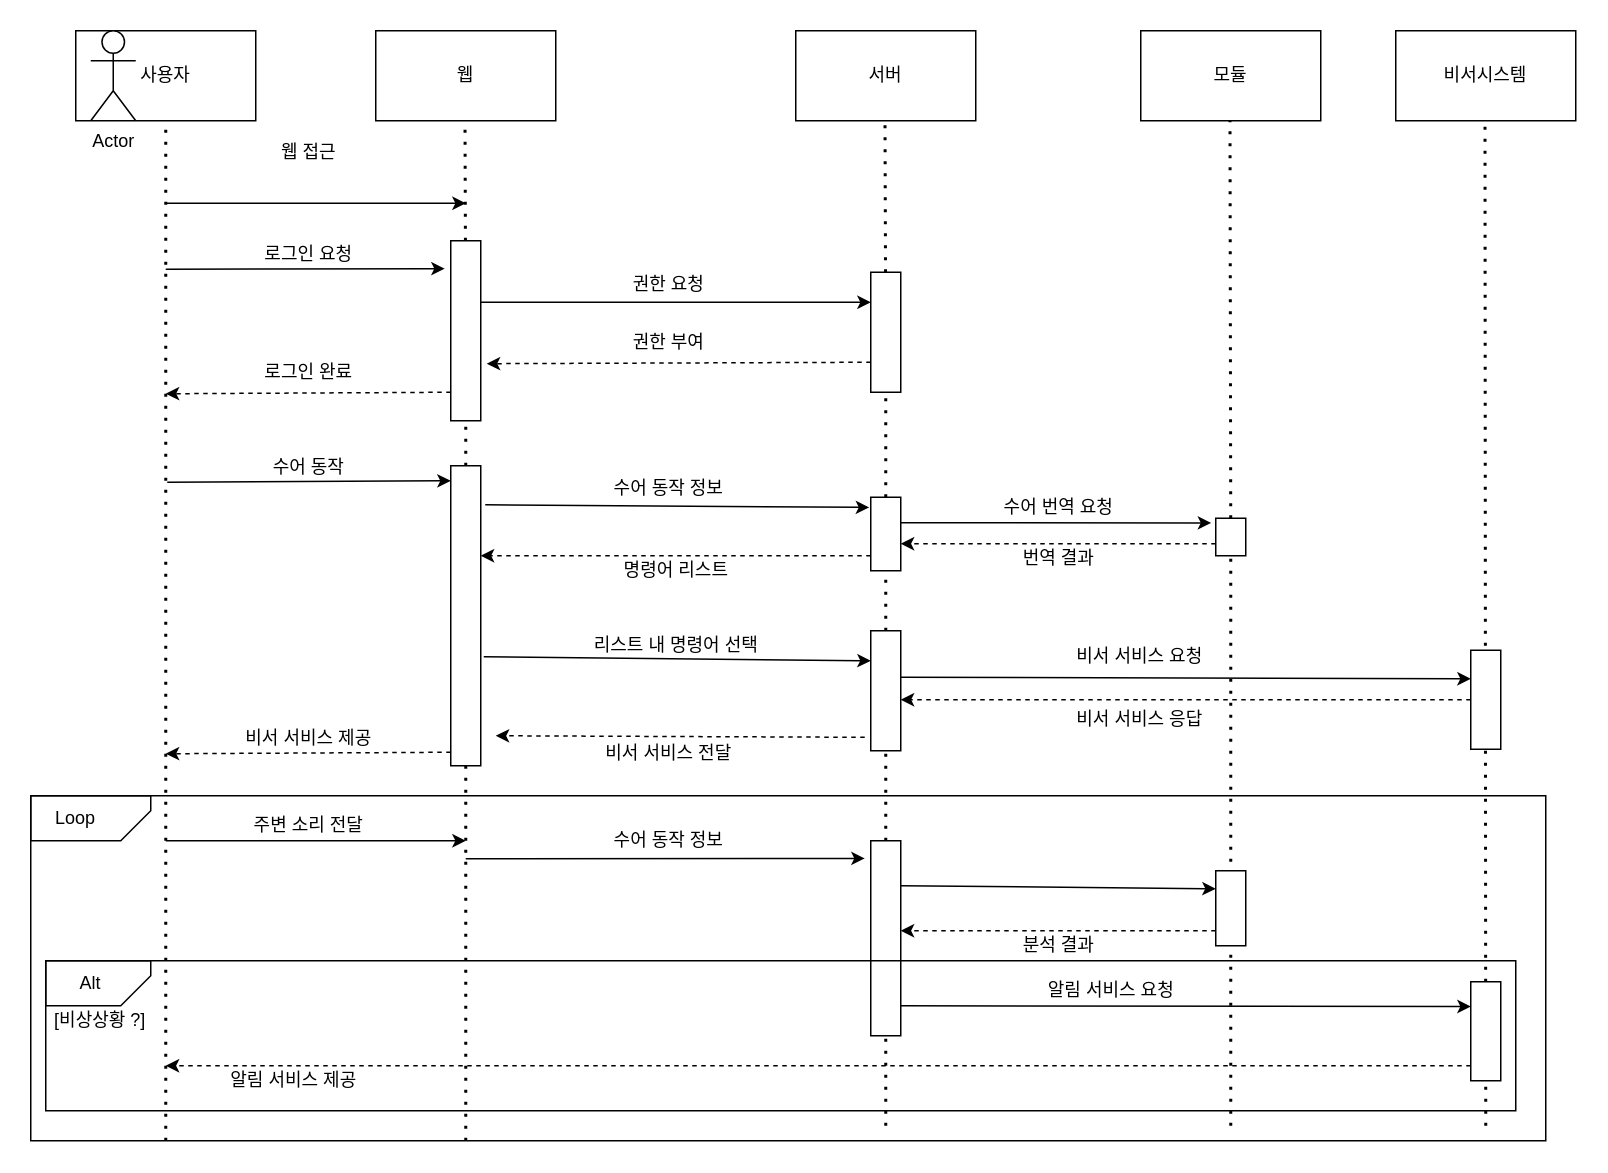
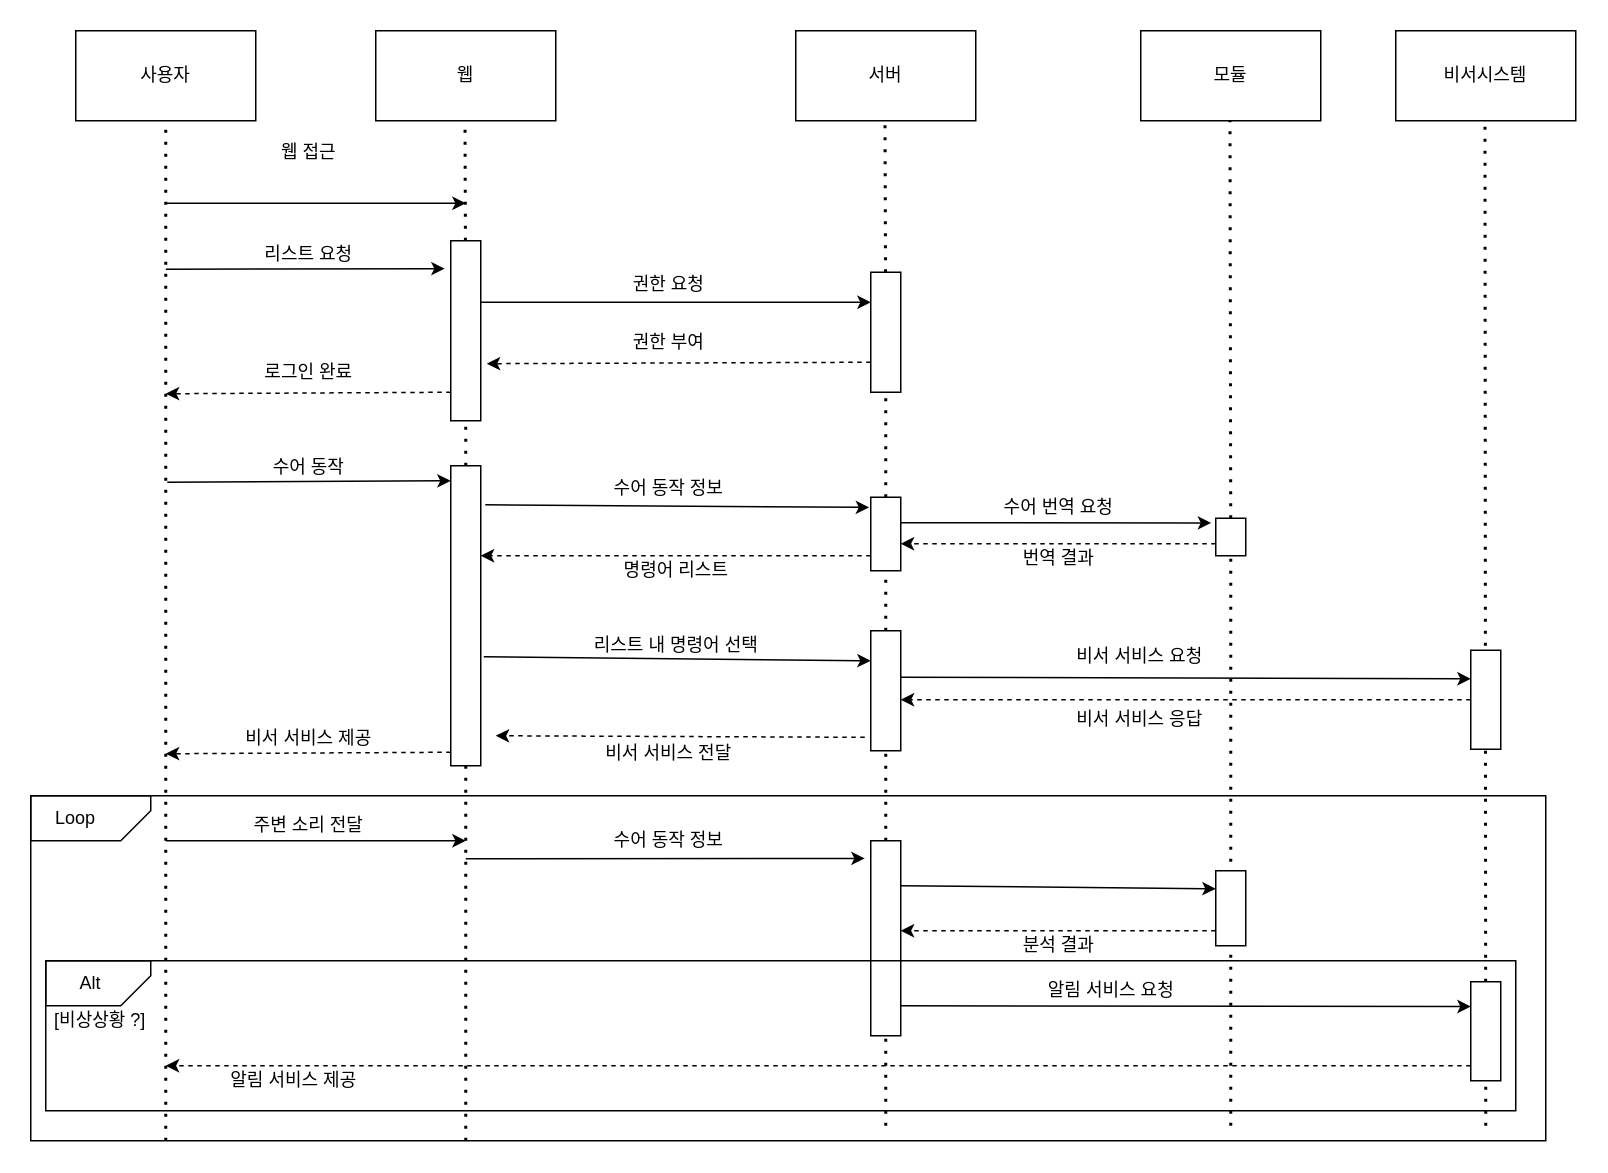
node "Actor": removed
node "로그인 요청": label "로그인 요청" -> "리스트 요청"
